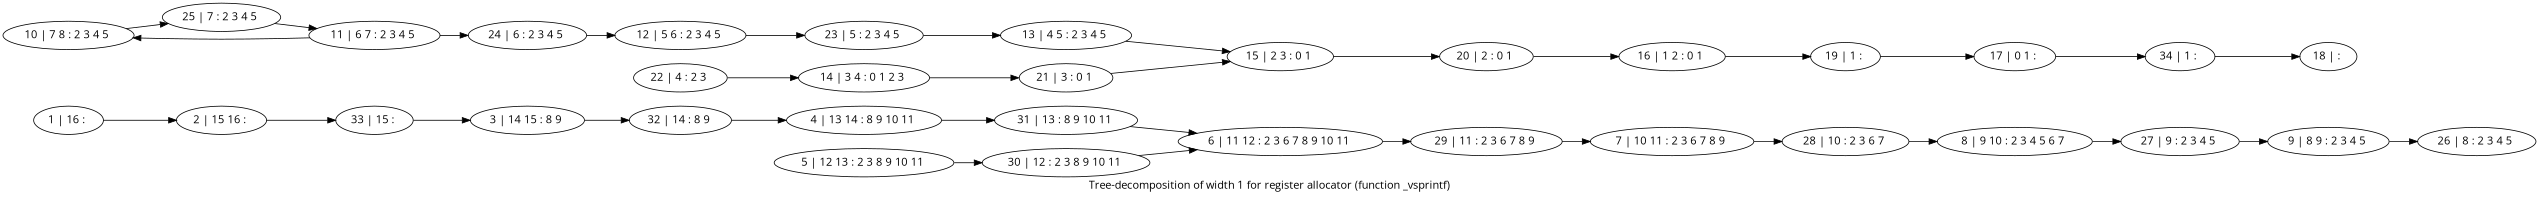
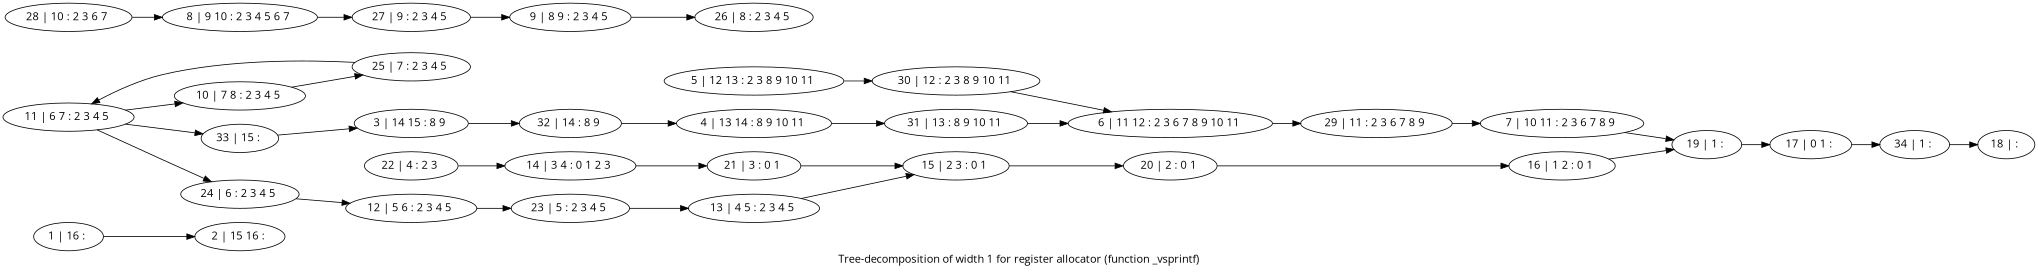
edge "2 | 15 16 :" -> "33 | 15 :": now "11 | 6 7 : 2 3 4 5" -> "33 | 15 :"
edge "7 | 10 11 : 2 3 6 7 8 9" -> "28 | 10 : 2 3 6 7": now "7 | 10 11 : 2 3 6 7 8 9" -> "19 | 1 :"
